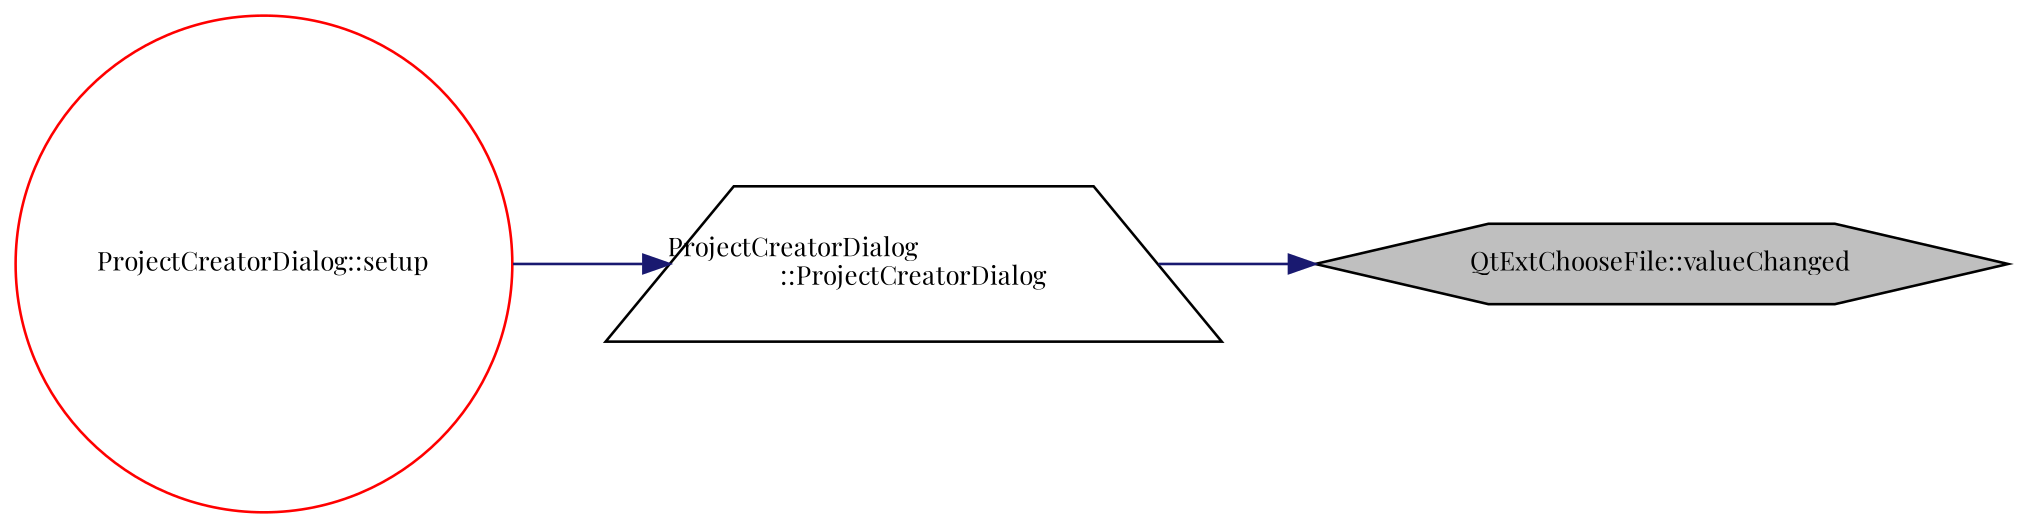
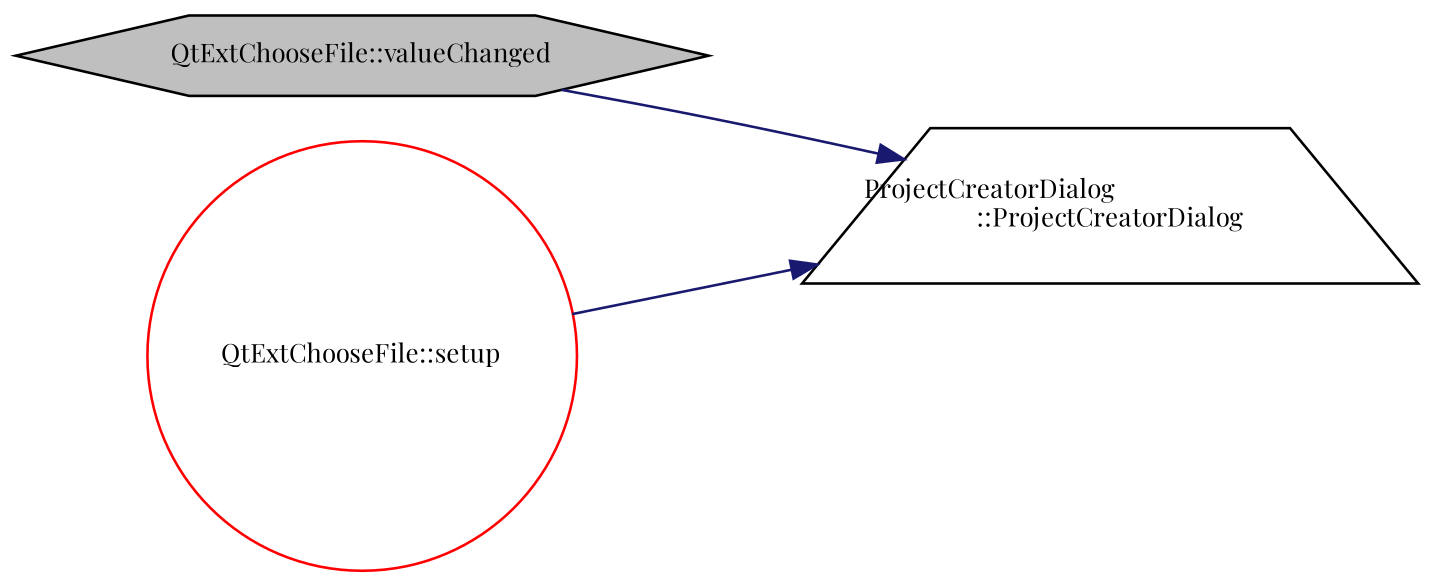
node "ProjectCreatorDialog::setup": label "ProjectCreatorDialog::setup" -> "QtExtChooseFile::setup"
edge "ProjectCreatorDialog ::ProjectCreatorDialog" -> "QtExtChooseFile::valueChanged": reversed
